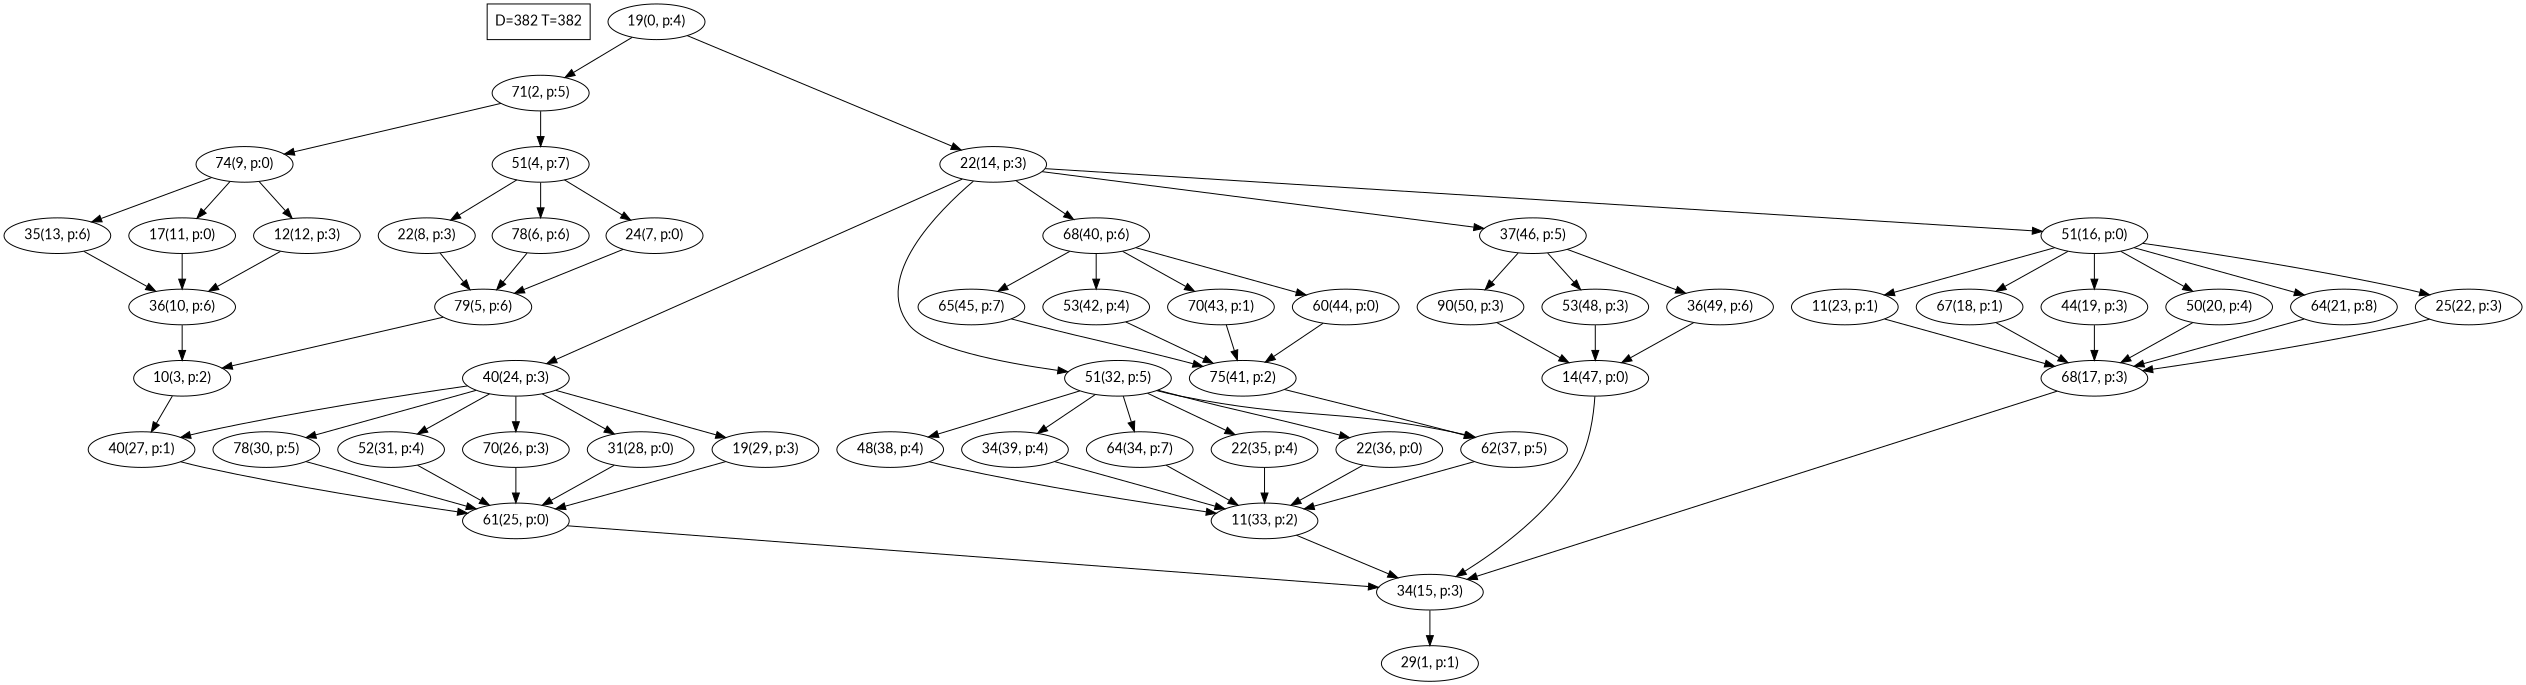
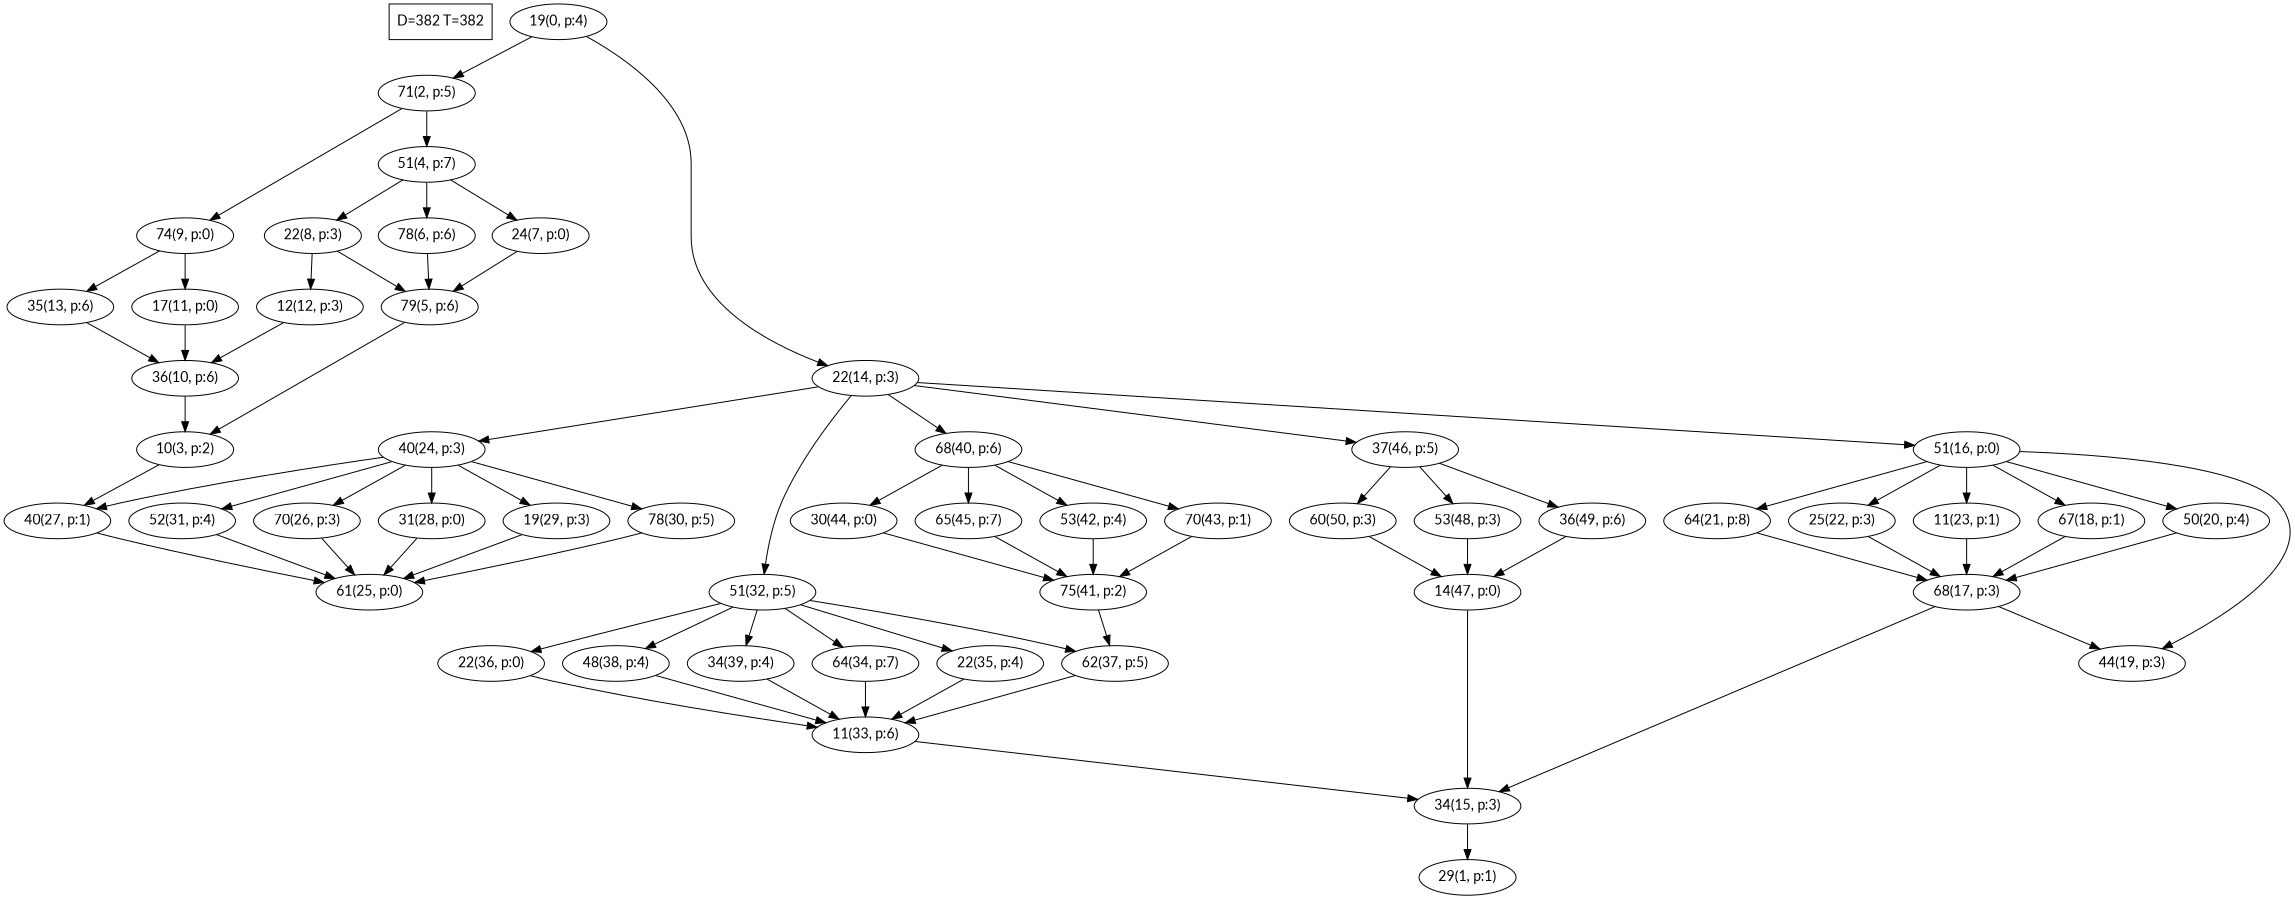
edge "74(9, p:0)" -> "12(12, p:3)": now "22(8, p:3)" -> "12(12, p:3)"
node "60(44, p:0)": label "60(44, p:0)" -> "30(44, p:0)"
node "90(50, p:3)": label "90(50, p:3)" -> "60(50, p:3)"
edge "44(19, p:3)" -> "68(17, p:3)": reversed
node "11(33, p:2)": label "11(33, p:2)" -> "11(33, p:6)"
edge "61(25, p:0)" -> "34(15, p:3)": removed
